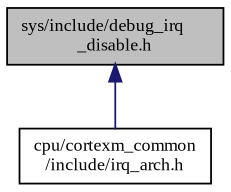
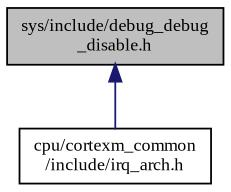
node "sys/include/debug_irq _disable.h": label "sys/include/debug_irq _disable.h" -> "sys/include/debug_debug _disable.h"
